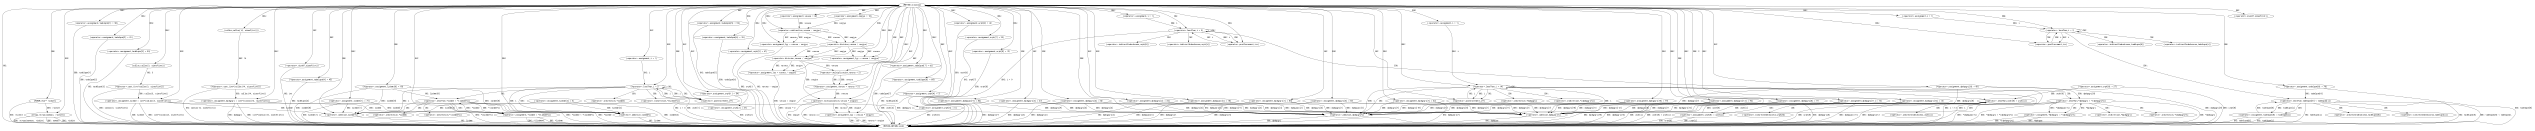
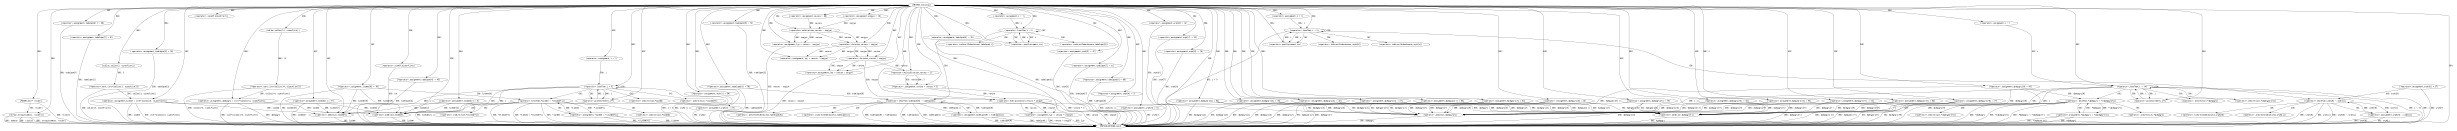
edge "(METHOD,xcsjxcou)" -> "(<operator>.assignment,*ljcbme = *(ljcbme+i))": now "(METHOD,xcsjxcou)" -> "(<operator>.assignment,ljcbme[2] = 5)"
